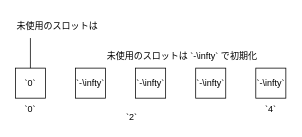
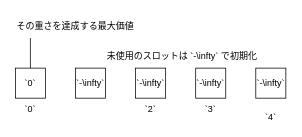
node "未使用のスロットは": label "未使用のスロットは" -> "その重さを達成する最大価値"
node "`3`": added
node "`4`": moved (270, 109) -> (270, 117)
node "`2`": moved (132, 117) -> (150, 109)
